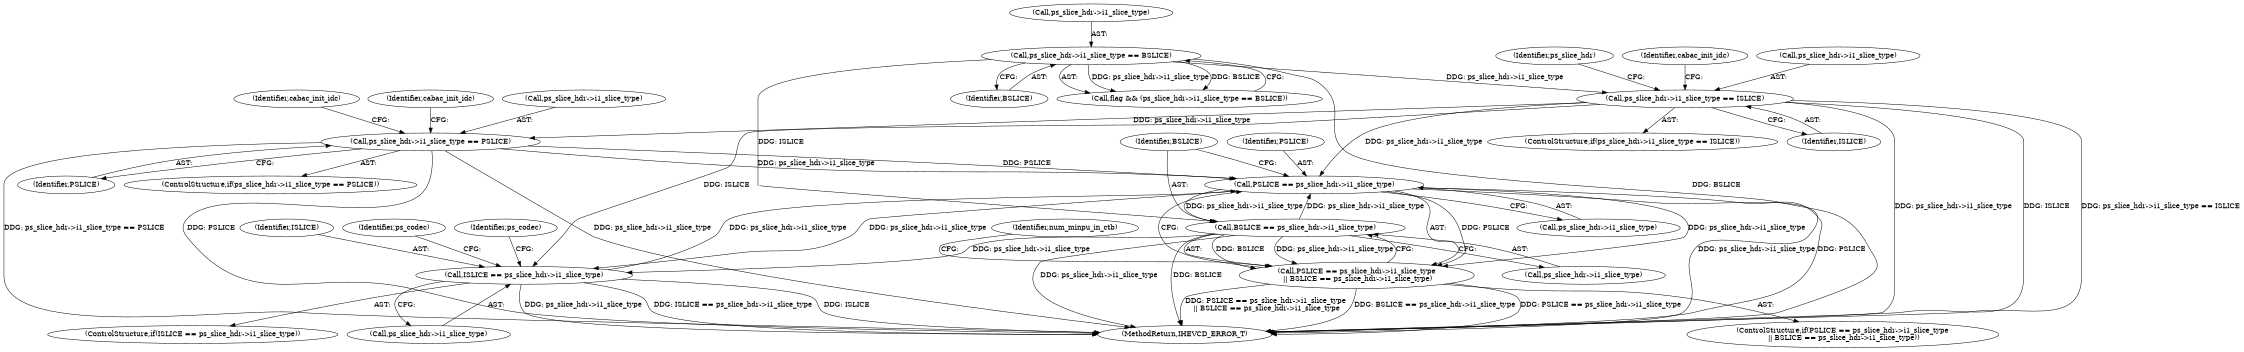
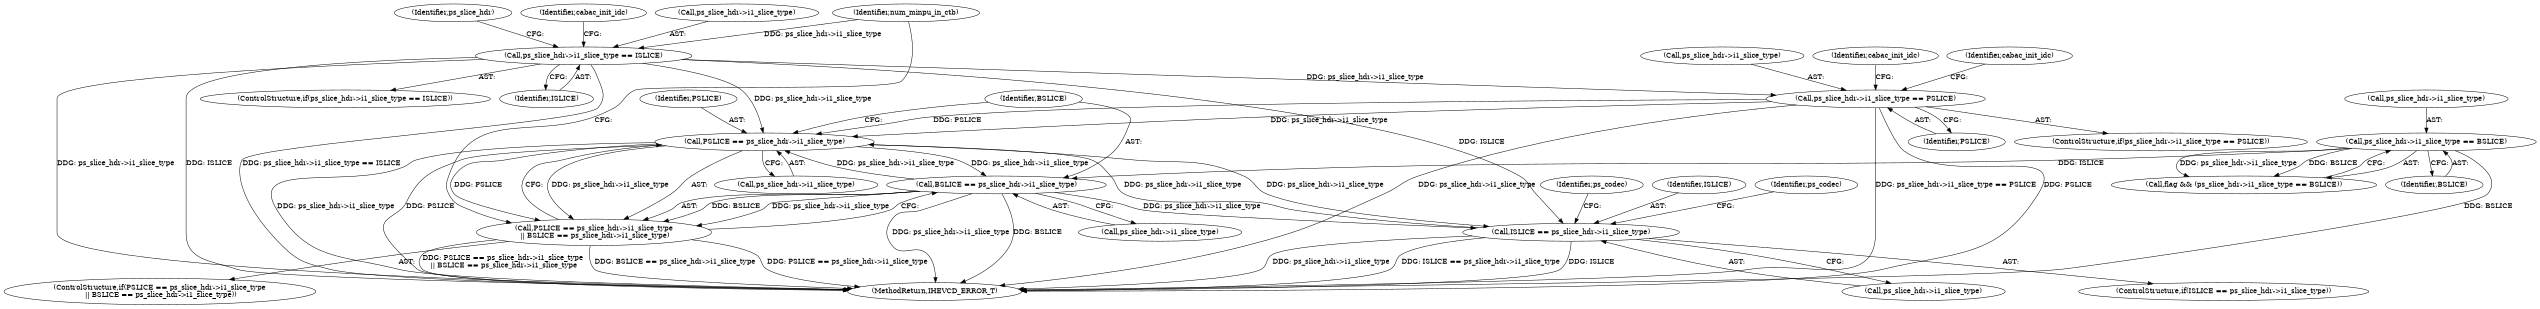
edge "(Call,ps_slice_hdr->i1_slice_type == BSLICE)" -> "(Call,ps_slice_hdr->i1_slice_type == ISLICE)": now "(Identifier,num_minpu_in_ctb)" -> "(Call,ps_slice_hdr->i1_slice_type == ISLICE)"
